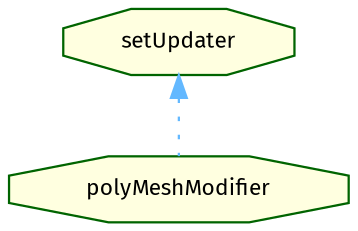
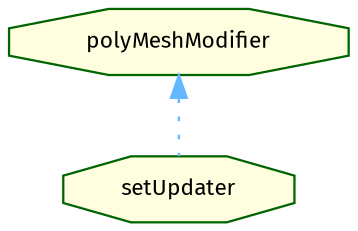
edge "polyMeshModifier" -> "setUpdater": reversed
